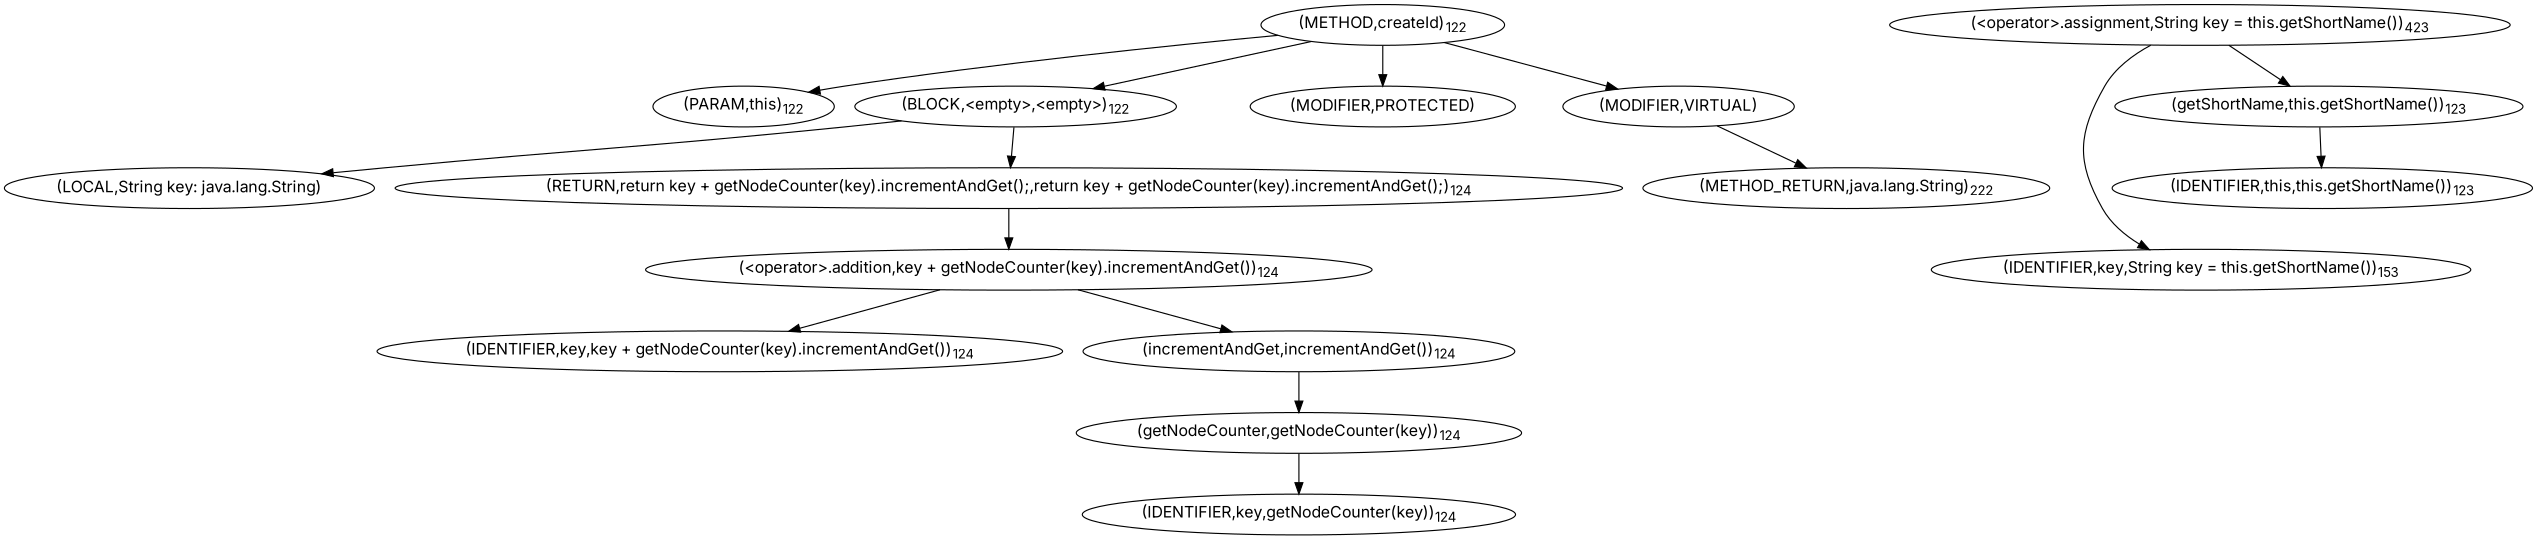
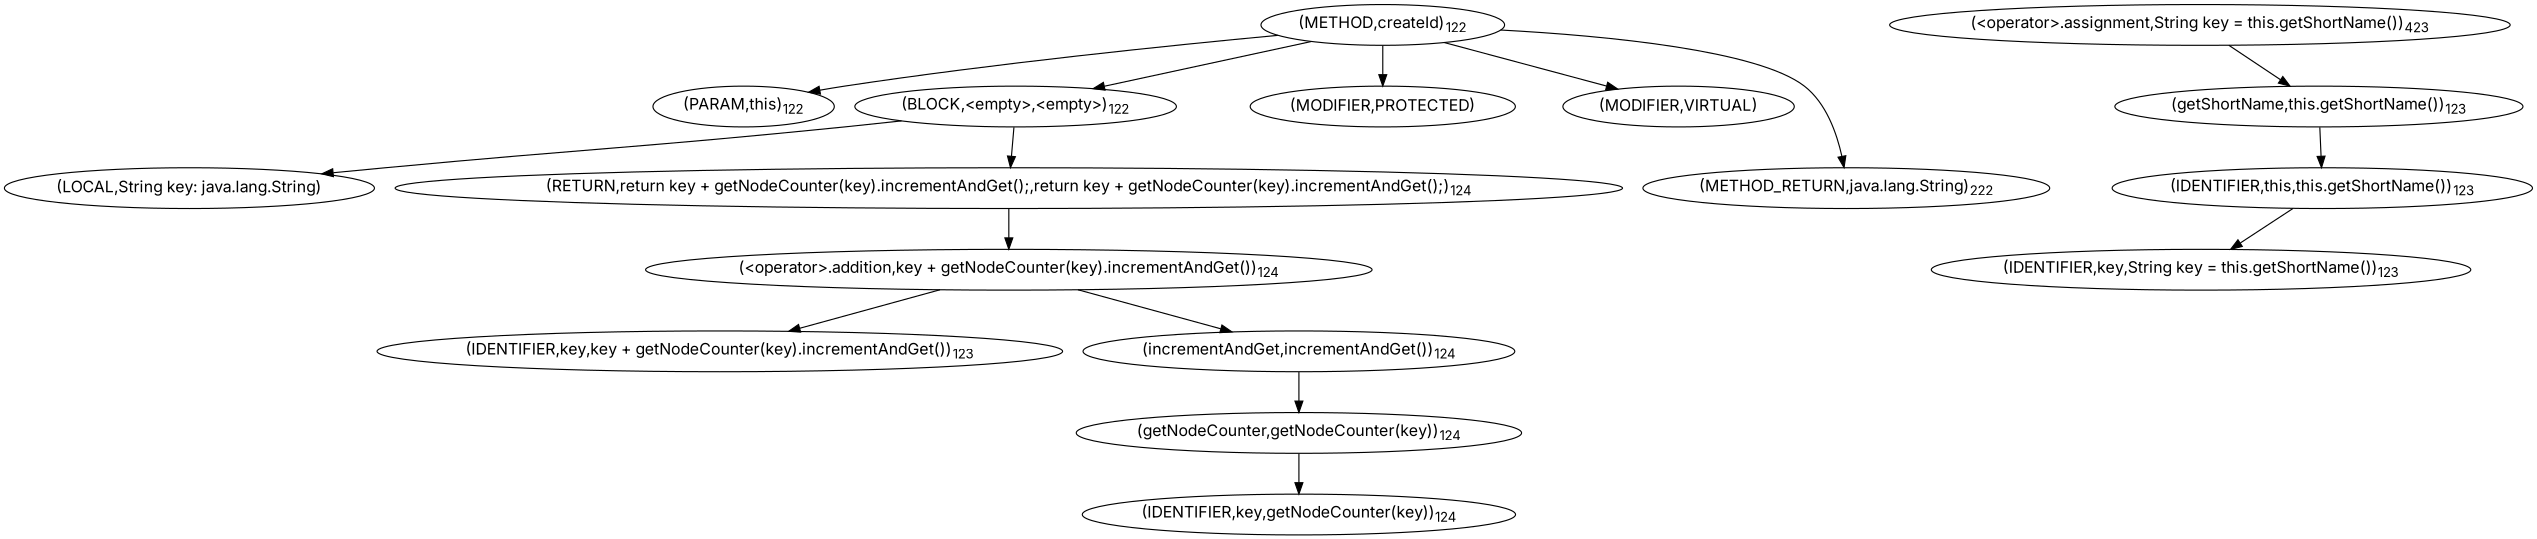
edge "(<operator>.assignment,String key = this.getShortName())" -> "(IDENTIFIER,key,String key = this.getShortName())": now "(IDENTIFIER,this,this.getShortName())" -> "(IDENTIFIER,key,String key = this.getShortName())"
edge "(MODIFIER,VIRTUAL)" -> "(METHOD_RETURN,java.lang.String)": now "(METHOD,createId)" -> "(METHOD_RETURN,java.lang.String)"
node "(IDENTIFIER,key,String key = this.getShortName())": text "153" -> "123"
node "(IDENTIFIER,key,key + getNodeCounter(key).incrementAndGet())": text "124" -> "123"
